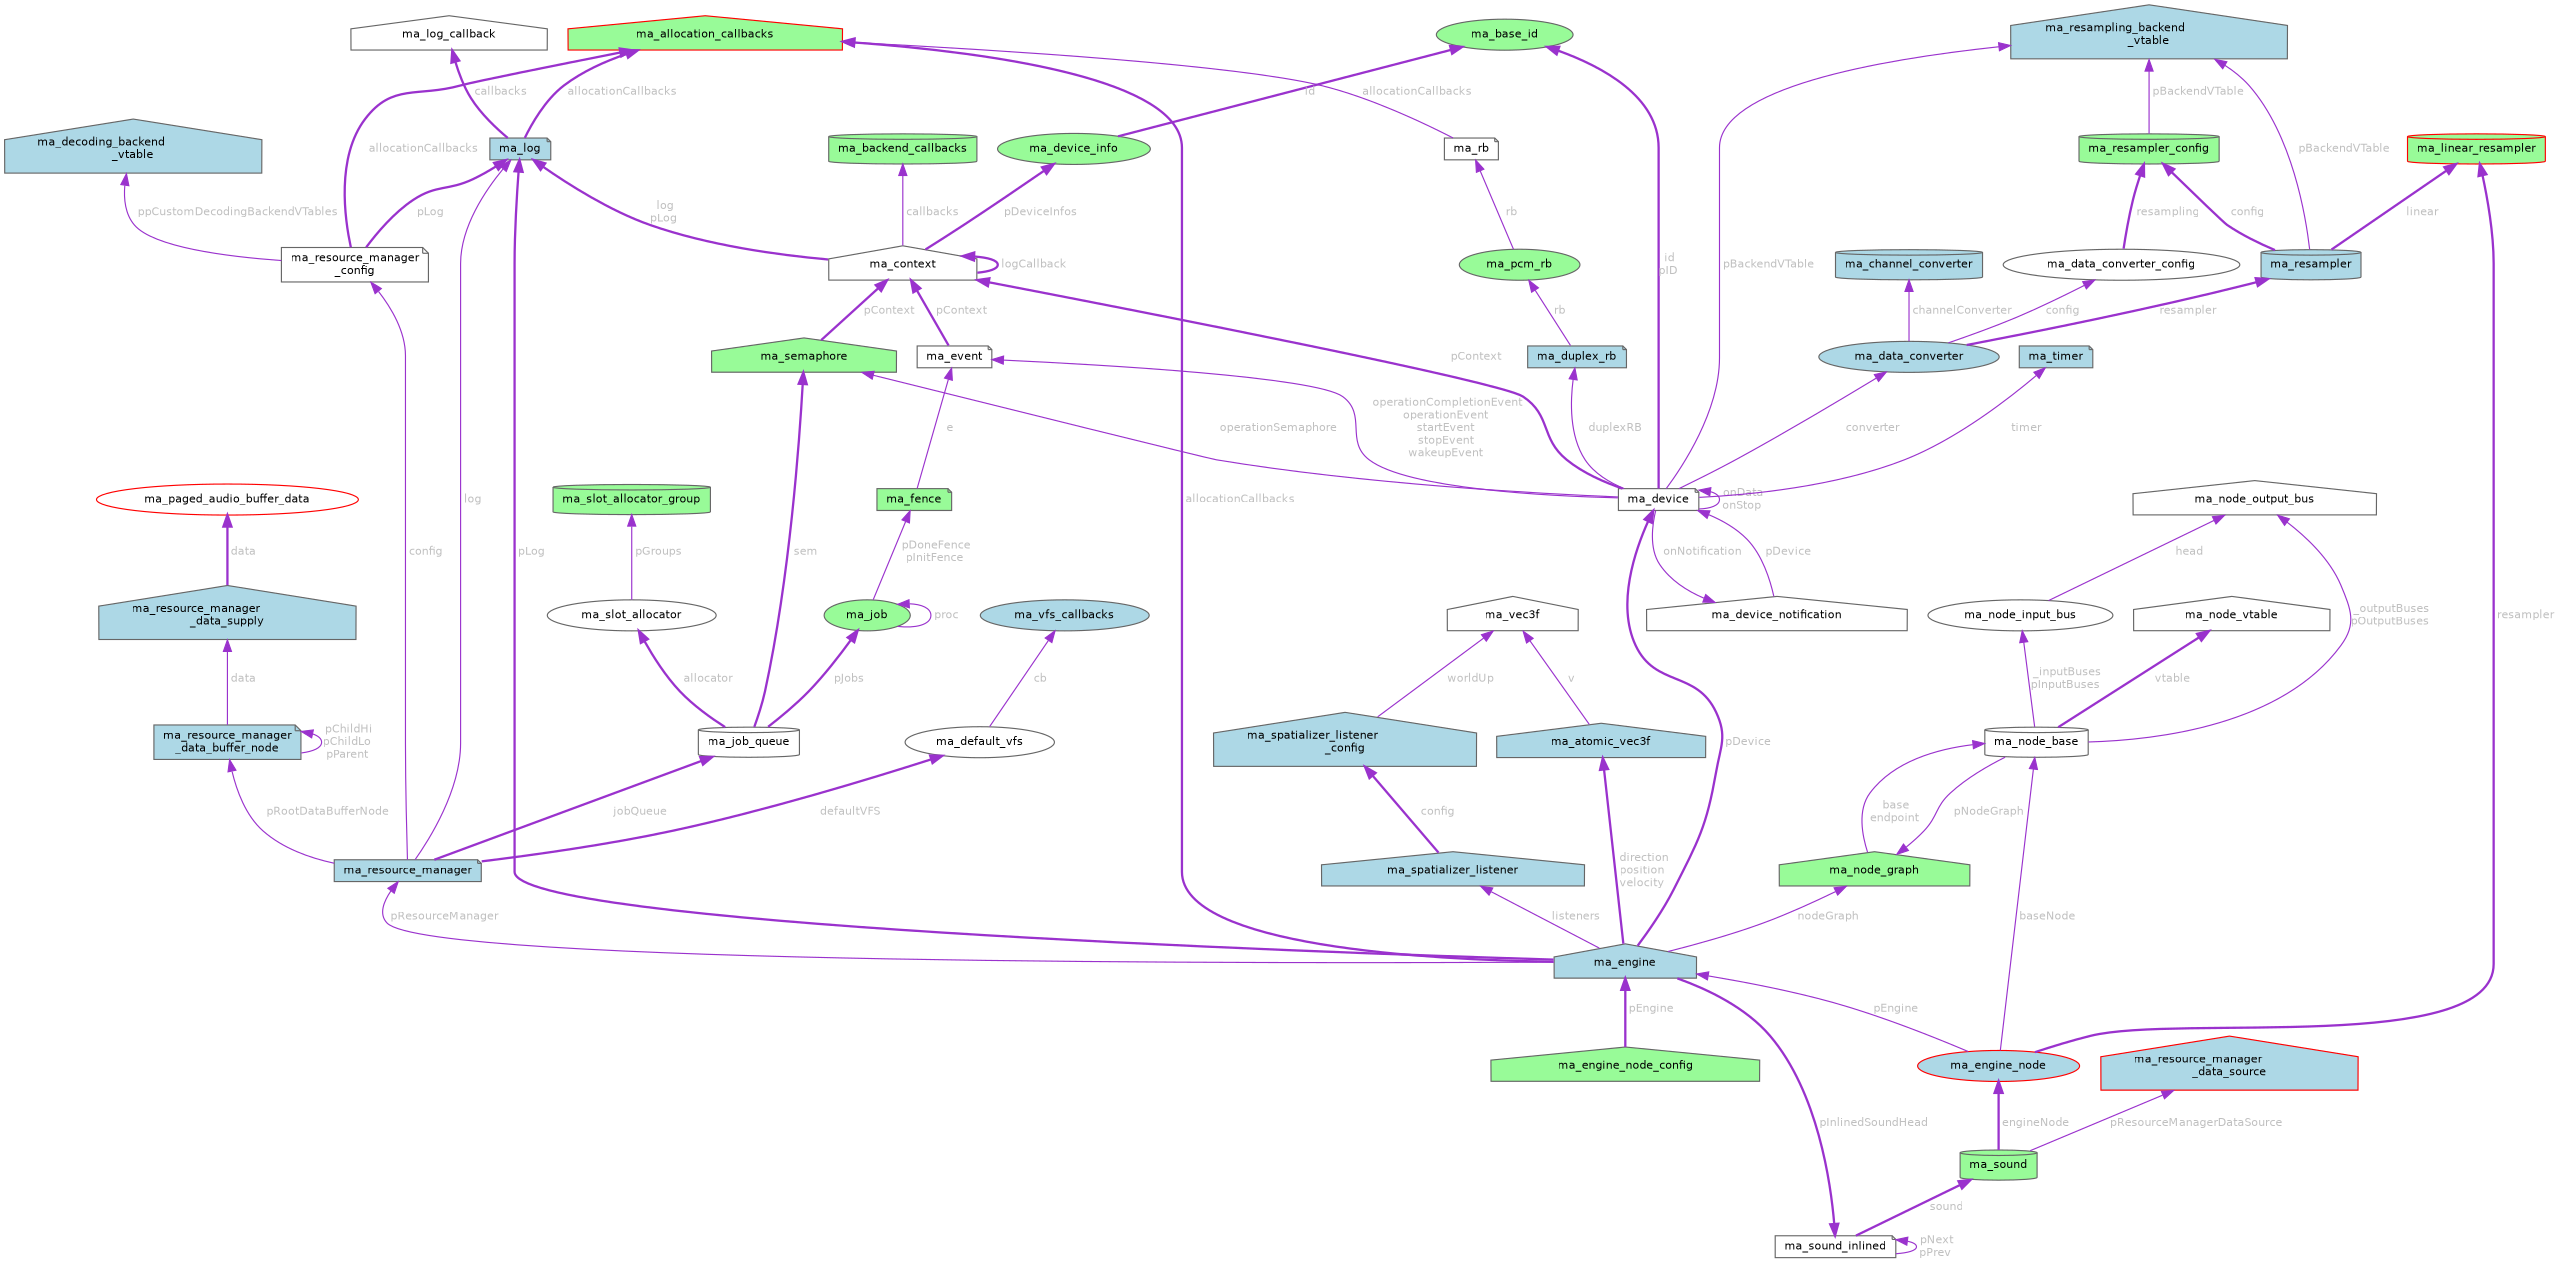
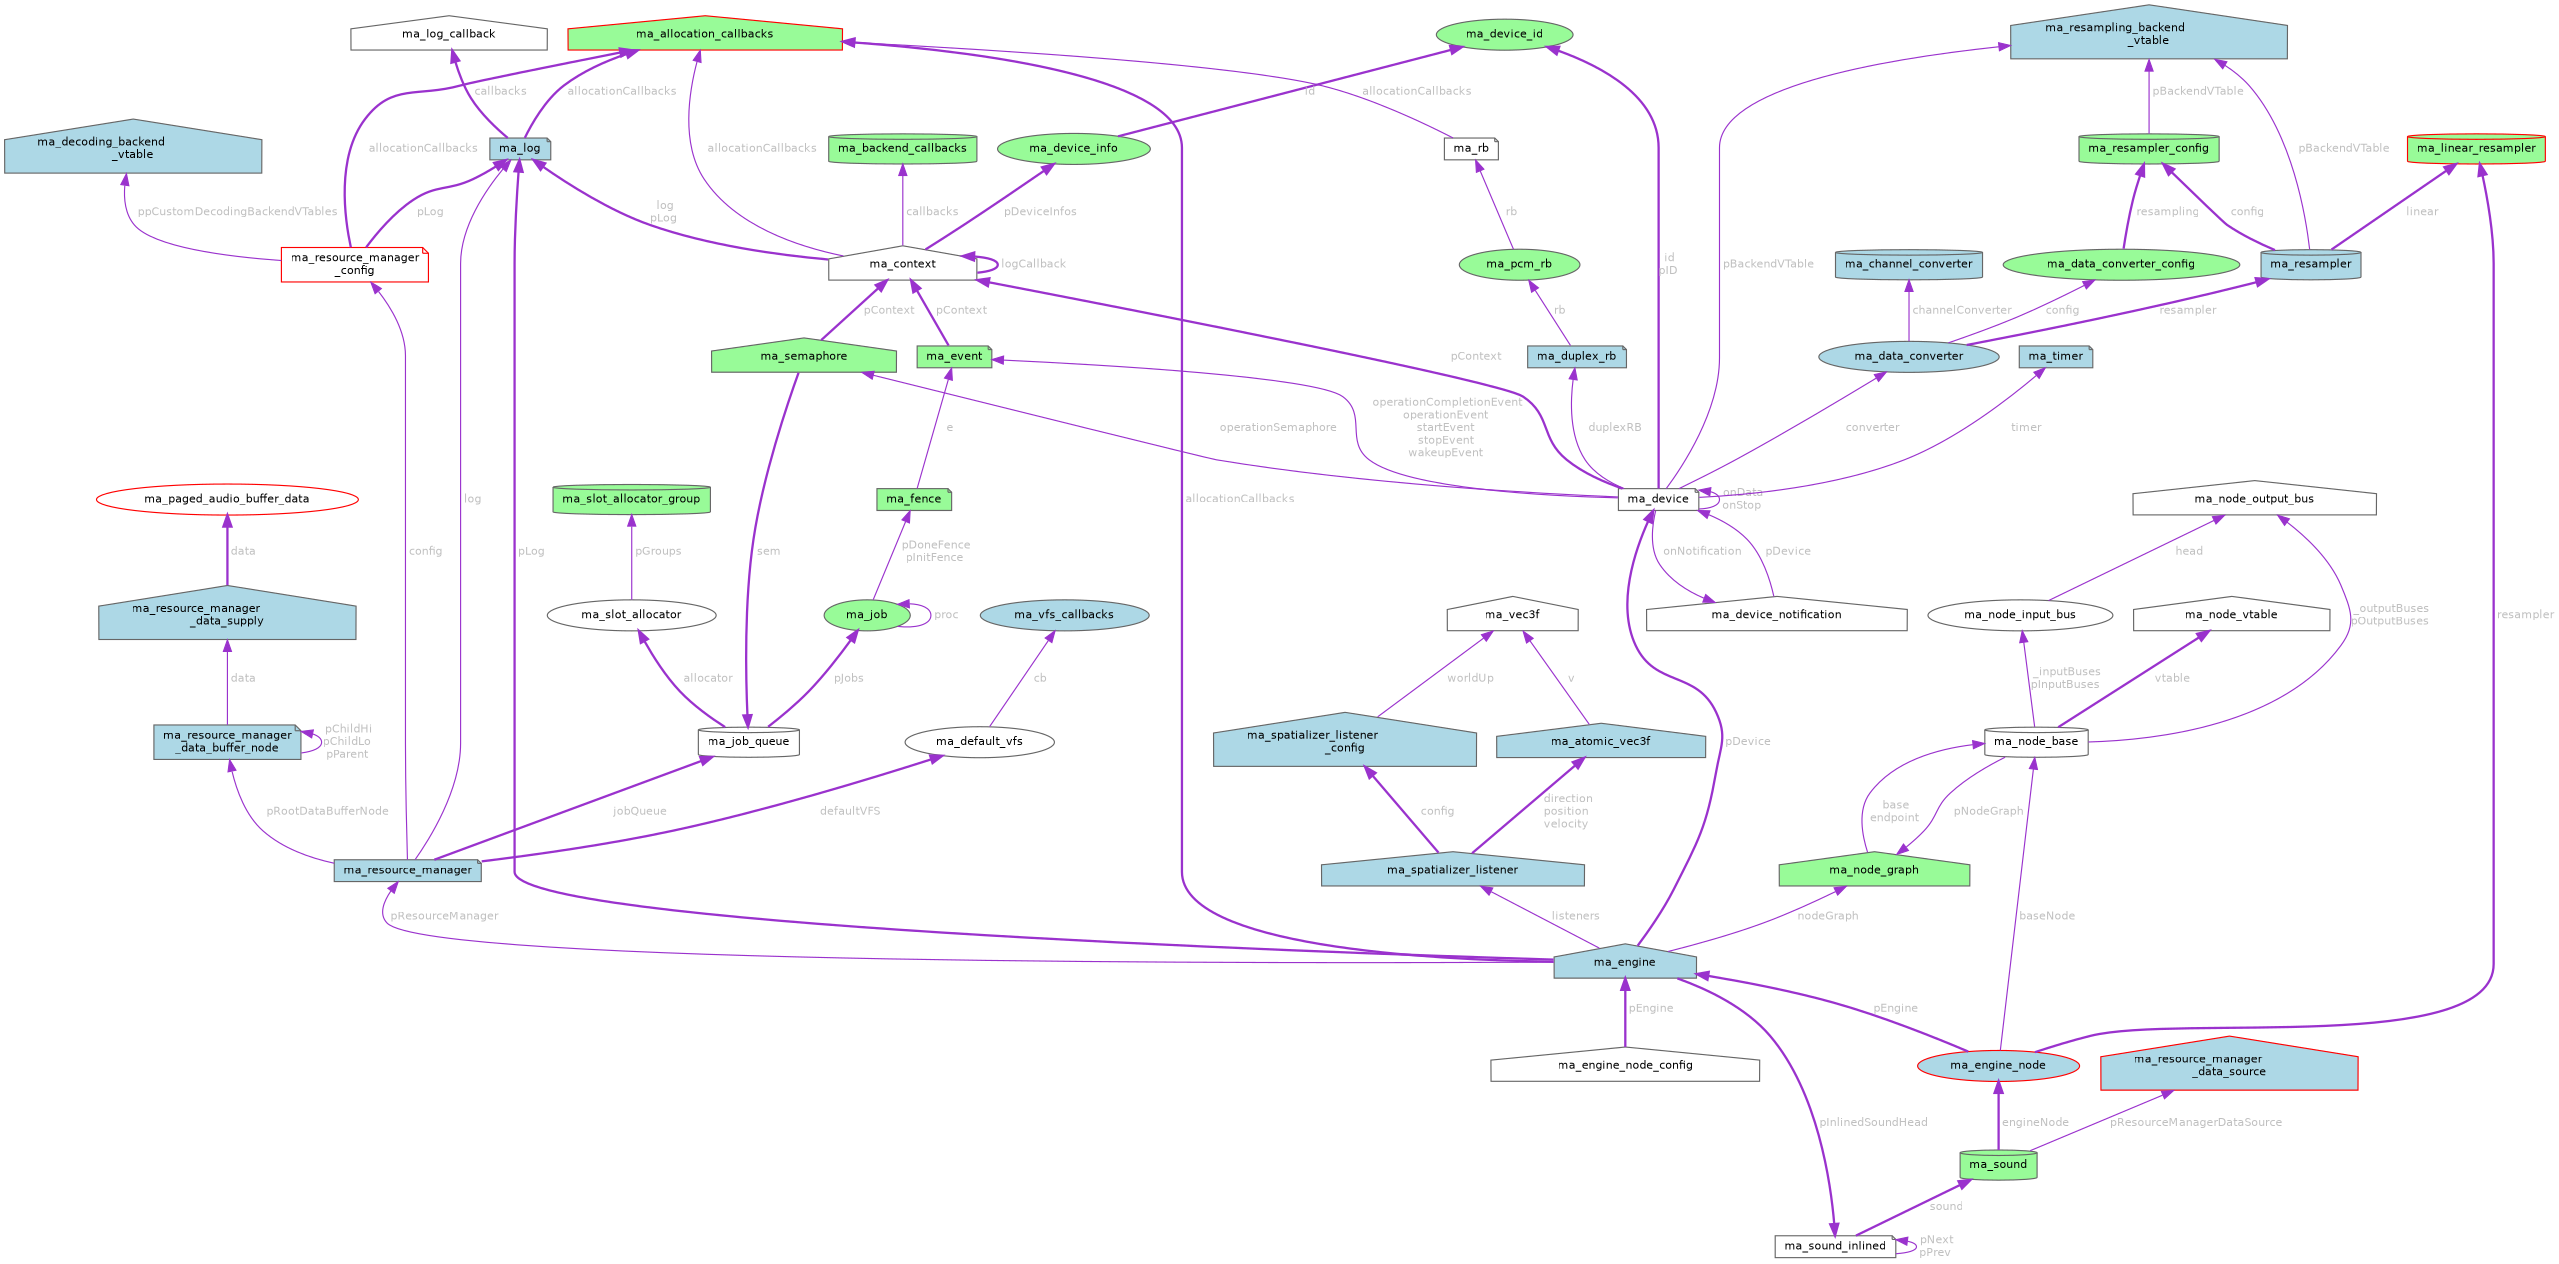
node "ma_base_id": label "ma_base_id" -> "ma_device_id"
edge "ma_context" -> "ma_allocation_callbacks": added, label "allocationCallbacks"
node "ma_resource_manager _config": color gray40 -> red
node "ma_data_converter_config": fillcolor white -> palegreen
node "ma_event": fillcolor white -> palegreen
edge "ma_job_queue" -> "ma_semaphore": reversed
edge "ma_engine" -> "ma_atomic_vec3f": now "ma_spatializer_listener" -> "ma_atomic_vec3f"
edge "ma_engine_node" -> "ma_engine": style solid -> bold
node "ma_engine_node_config": fillcolor palegreen -> white
